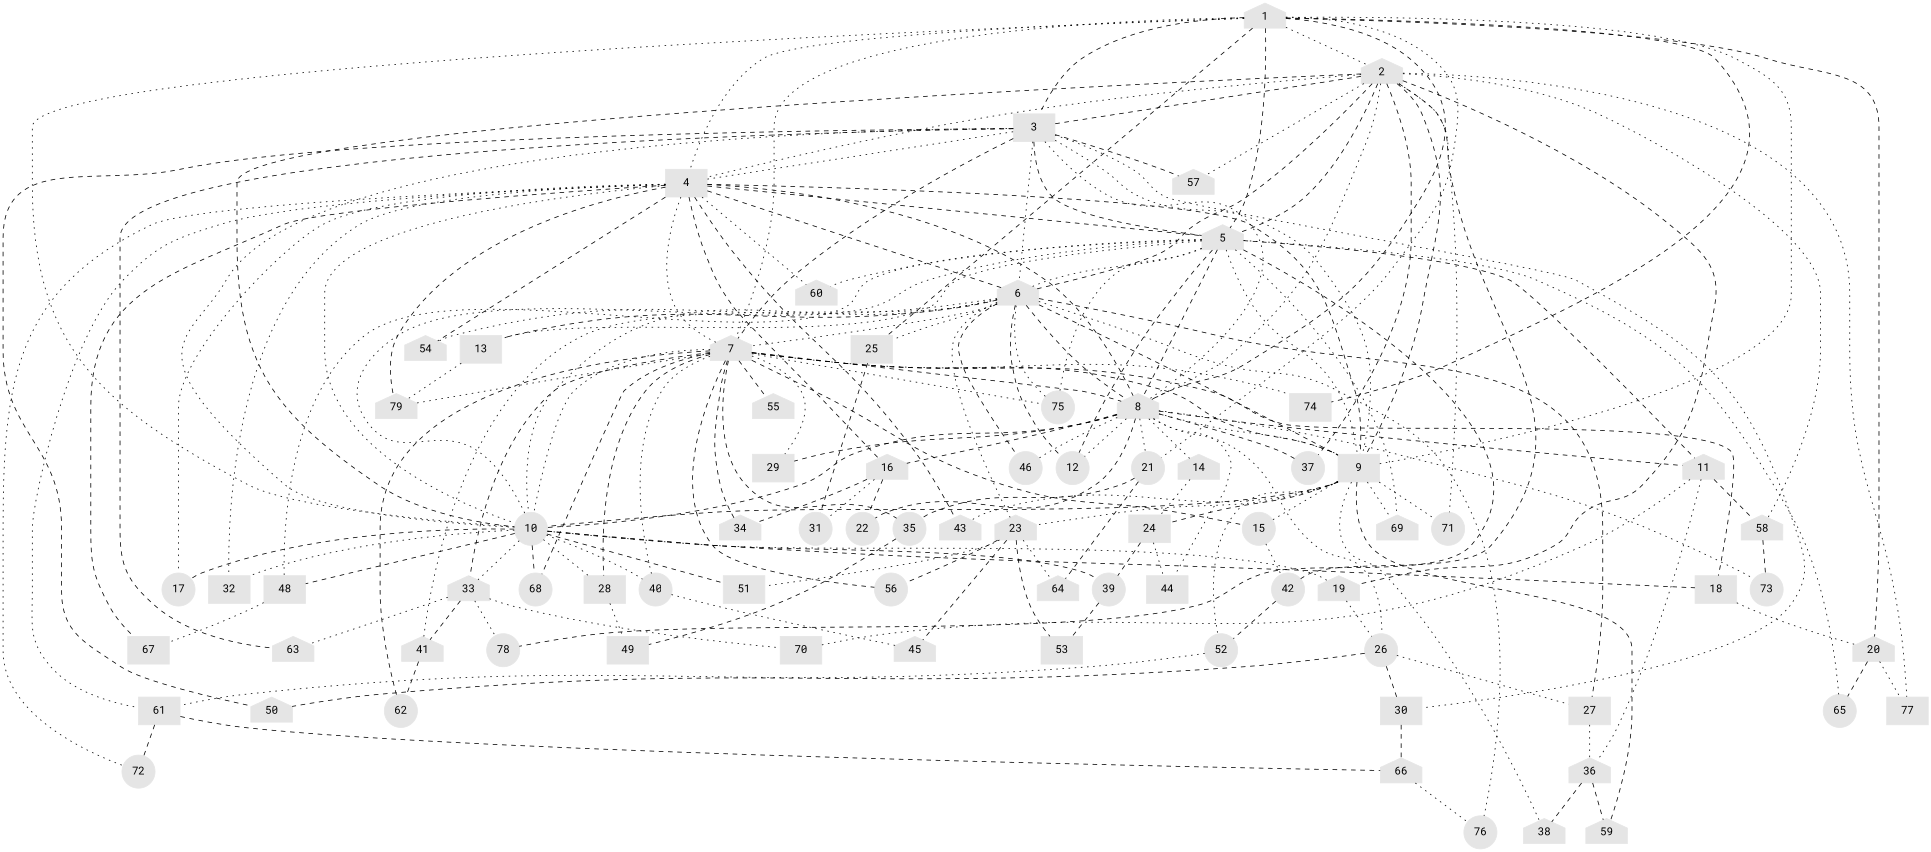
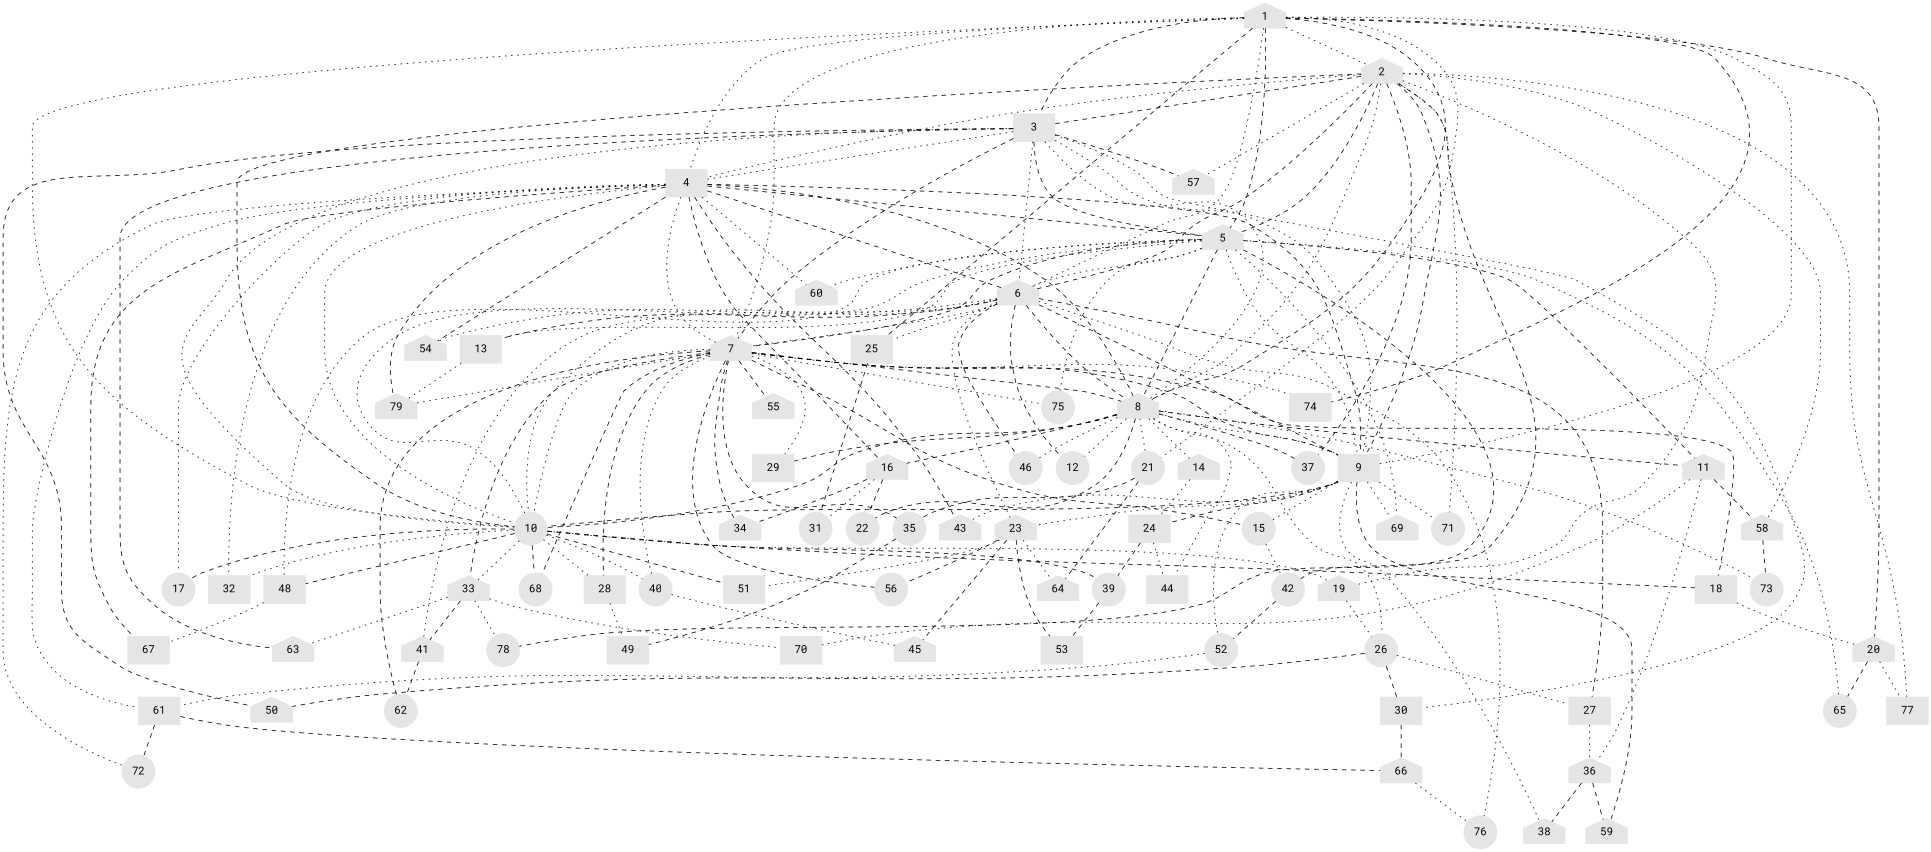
edge "5" -- "12": now "5" -- "7"
edge "6" -- "75": now "6" -- "1"
edge "2" -- "19": style dashed -> dotted
